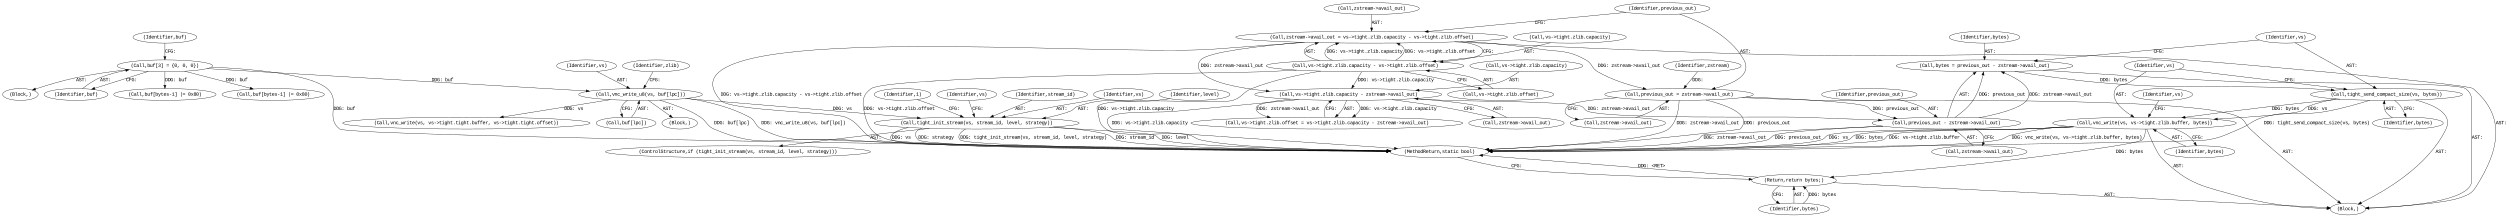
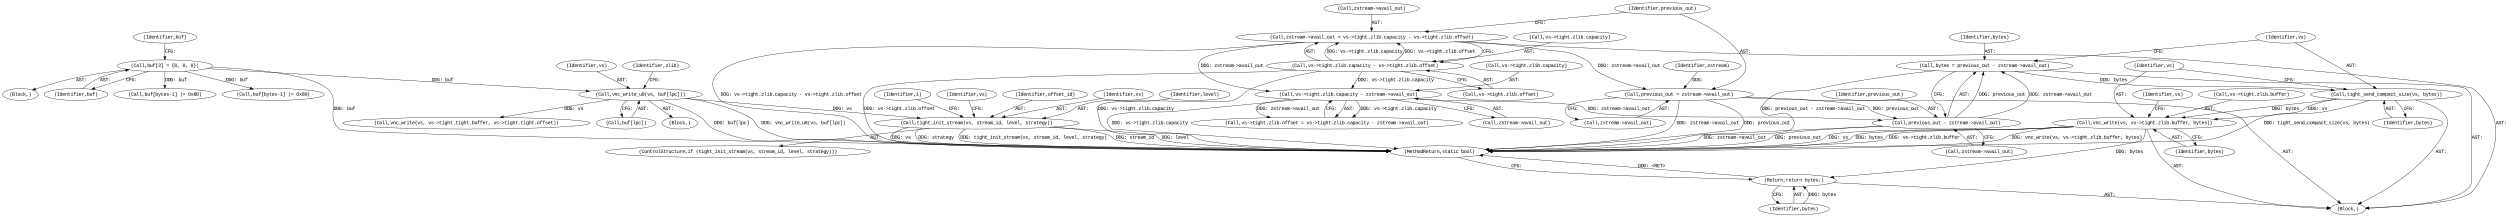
edge "(Call,bytes = previous_out - zstream->avail_out)" -> "(Call,previous_out - zstream->avail_out)": added, label "CFG:"
node "(Identifier,stream_id)": label "(Identifier,stream_id)" -> "(Identifier,offset_id)"
node "(Call,vs->tight.zlib.buffer)": added
edge "(Call,bytes = previous_out - zstream->avail_out)" -> "(MethodReturn,static bool)": added, label "DDG: previous_out - zstream->avail_out"
